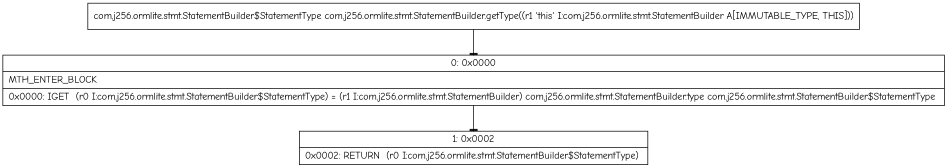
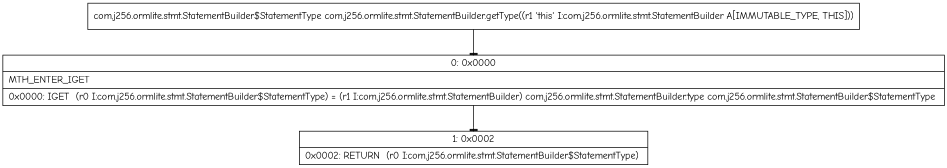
node "0: 0x0000": text "MTH_ENTER_BLOCK" -> "MTH_ENTER_IGET"
